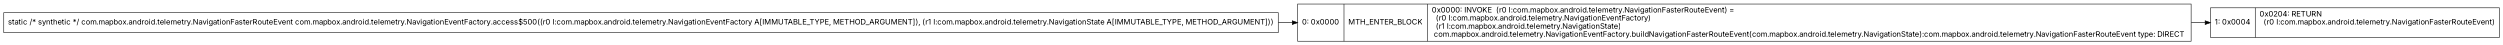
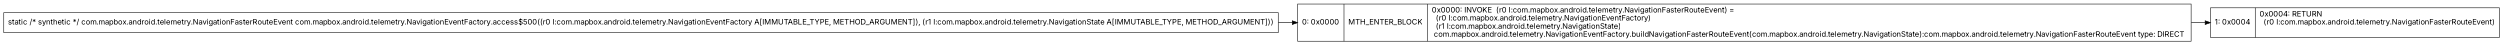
node "1: 0x0004": text "0x0204: RETURN" -> "0x0004: RETURN"
